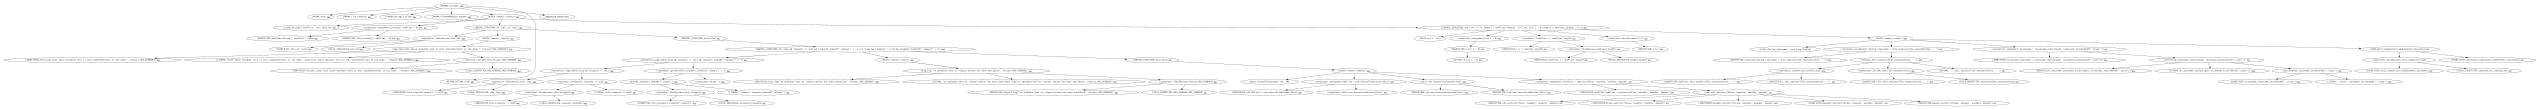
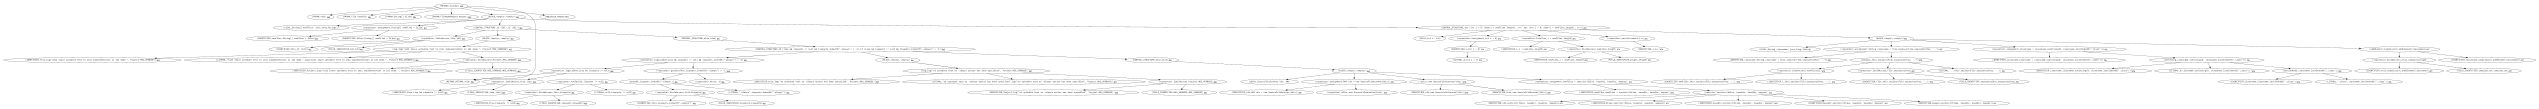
edge "(<operator>.logicalAnd,iiop && iiopopts != null)" -> "(<operator>.notEquals,iiopopts != null)": now "(<operator>.logicalAnd,iiop && iiopopts != null)" -> "(METHOD_RETURN,void)"
